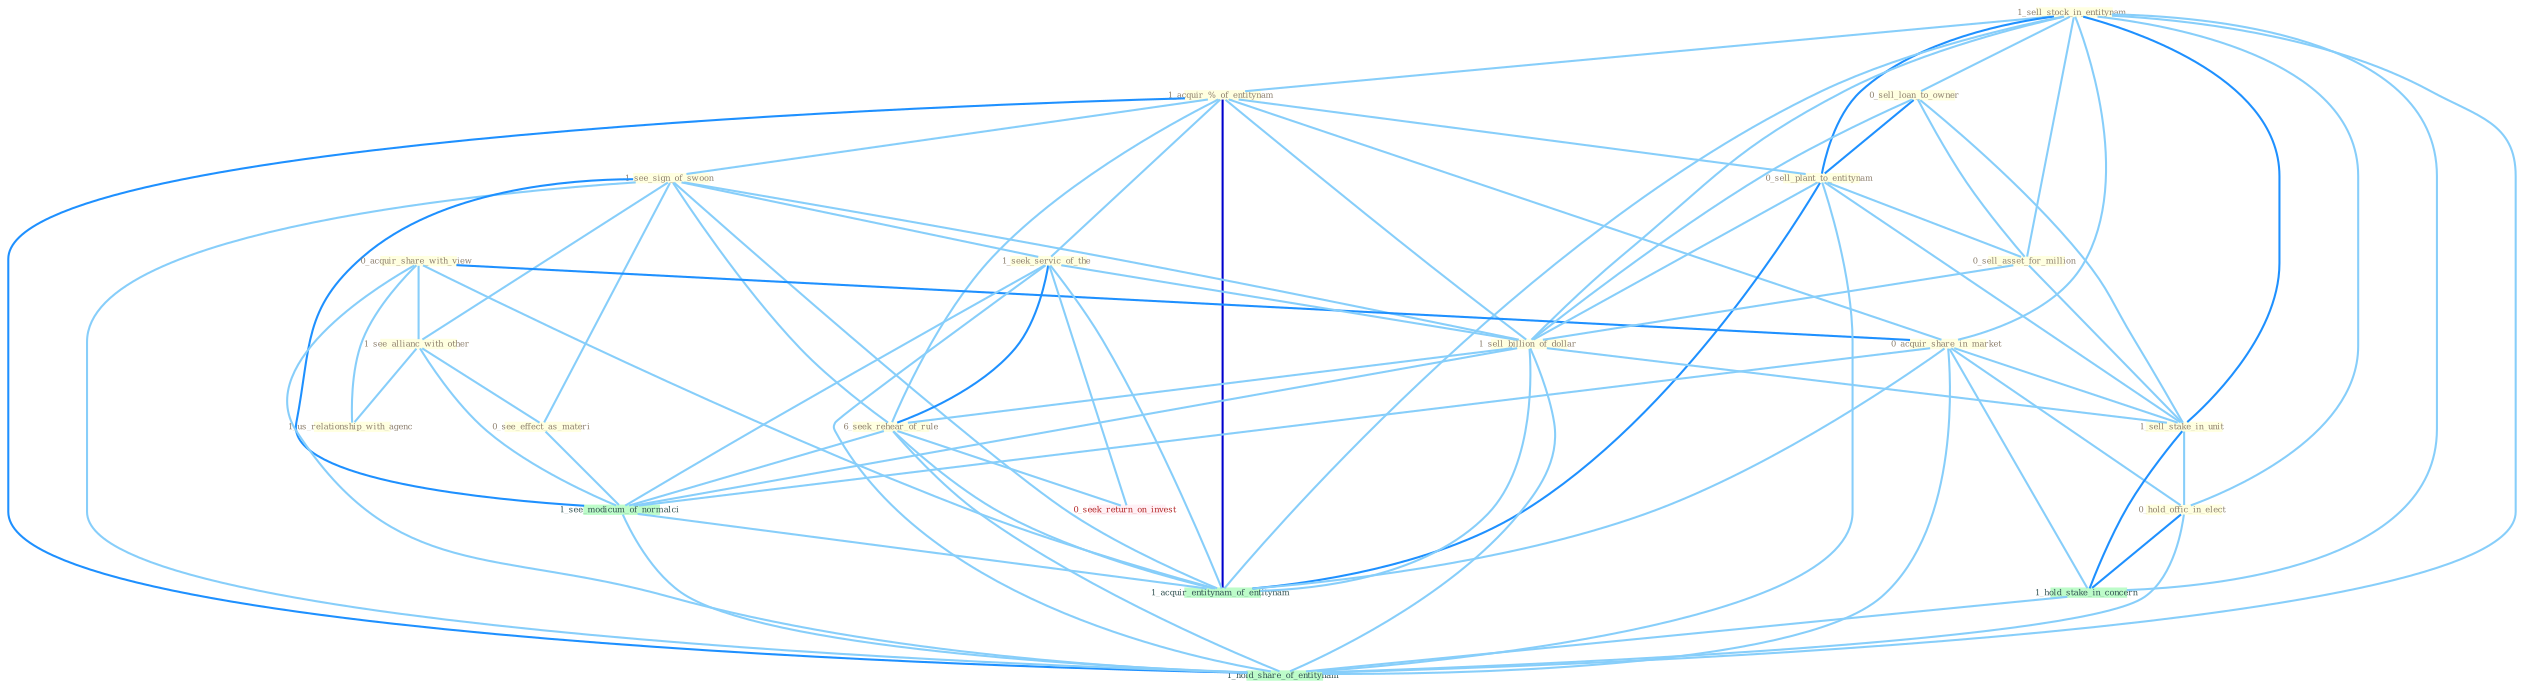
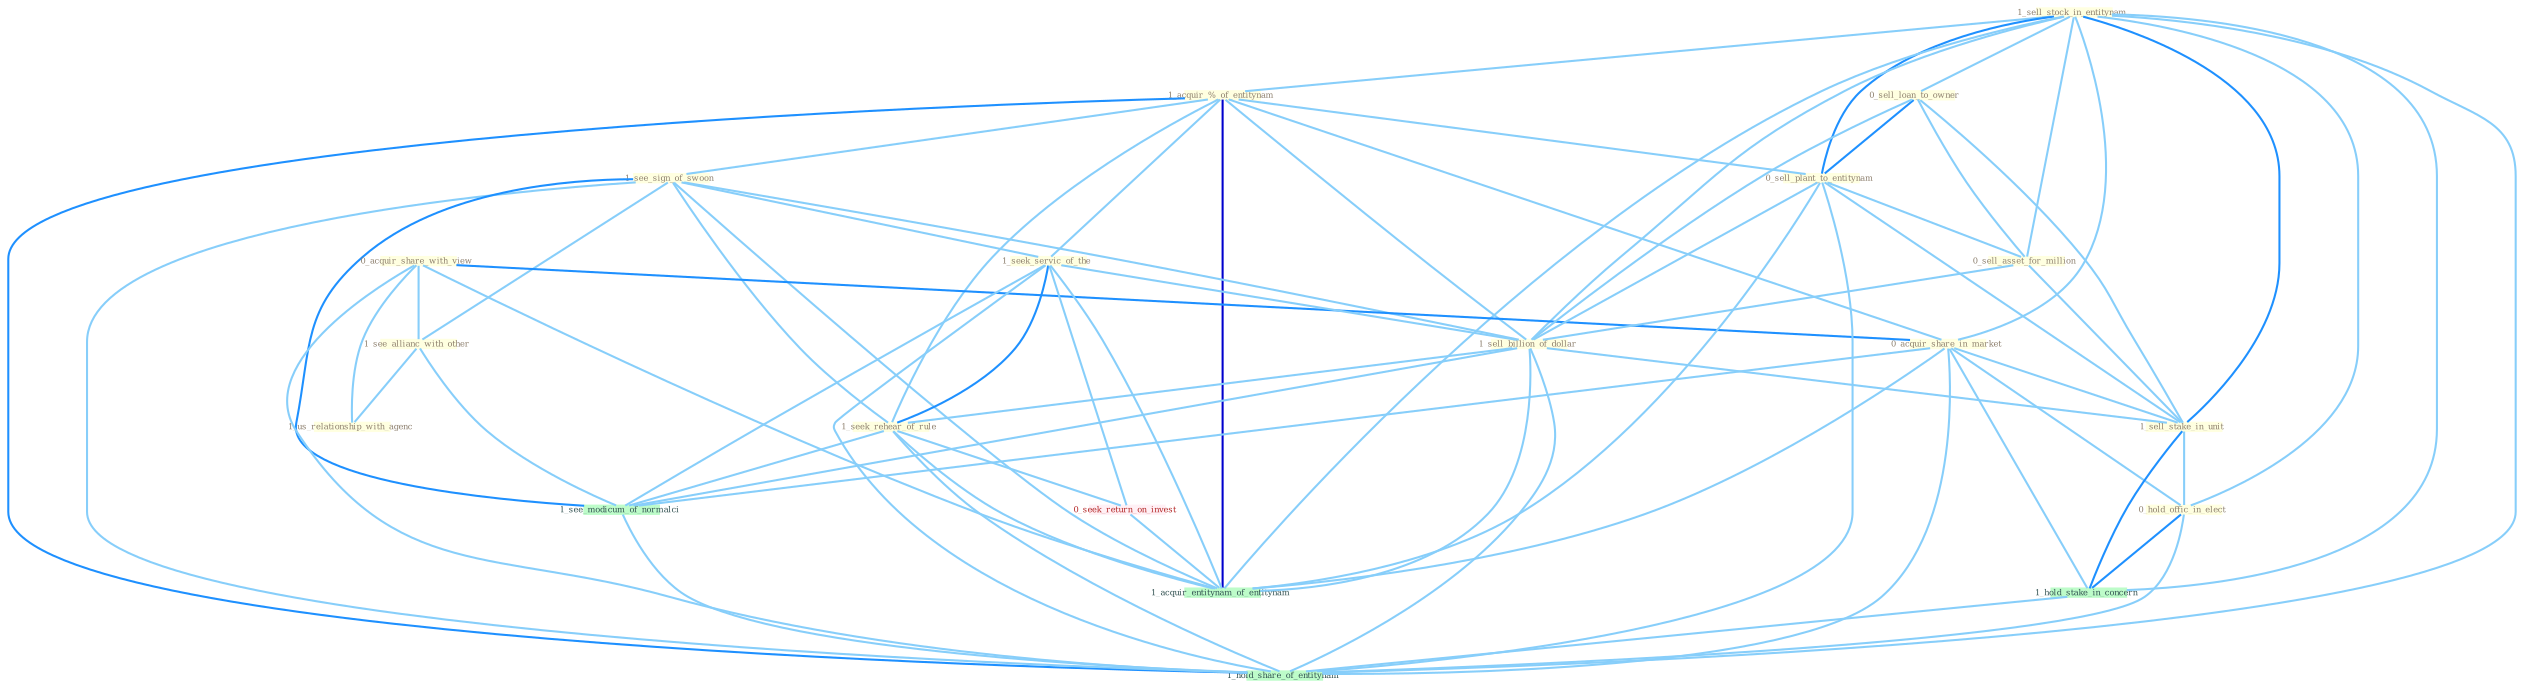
node "0_see_effect_as_materi": removed
node "6_seek_rehear_of_rule": label "6_seek_rehear_of_rule" -> "1_seek_rehear_of_rule"
edge "0_sell_plant_to_entitynam" -- "1_acquir_entitynam_of_entitynam": color #1e90ff -> #87cefa
edge "1_see_modicum_of_normalci" -- "1_acquir_entitynam_of_entitynam": now "0_seek_return_on_invest" -- "1_acquir_entitynam_of_entitynam"
